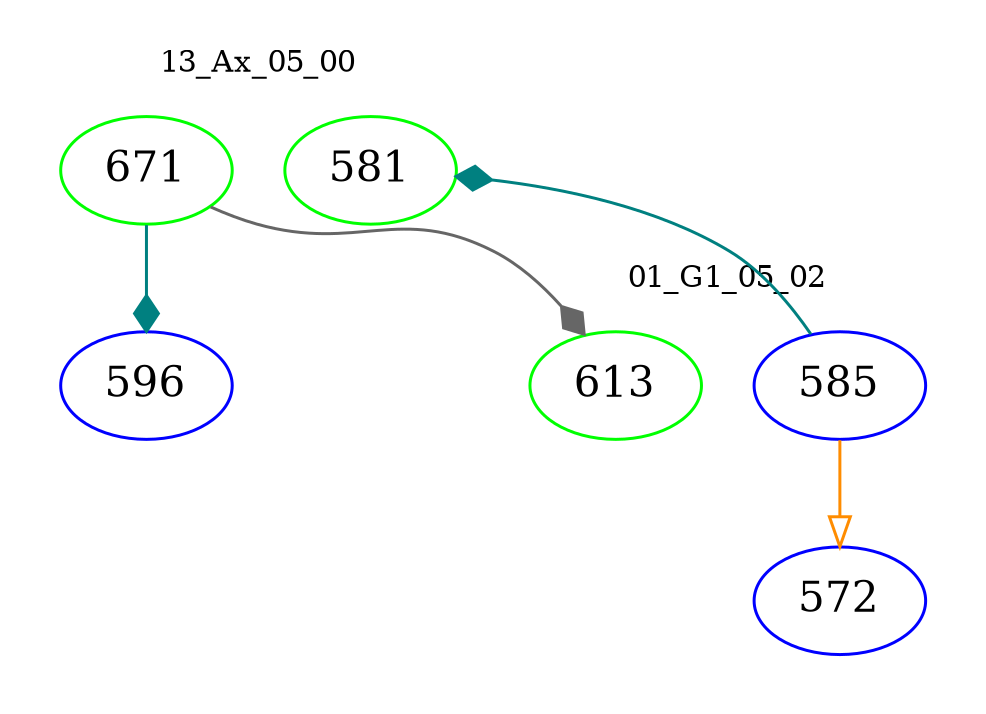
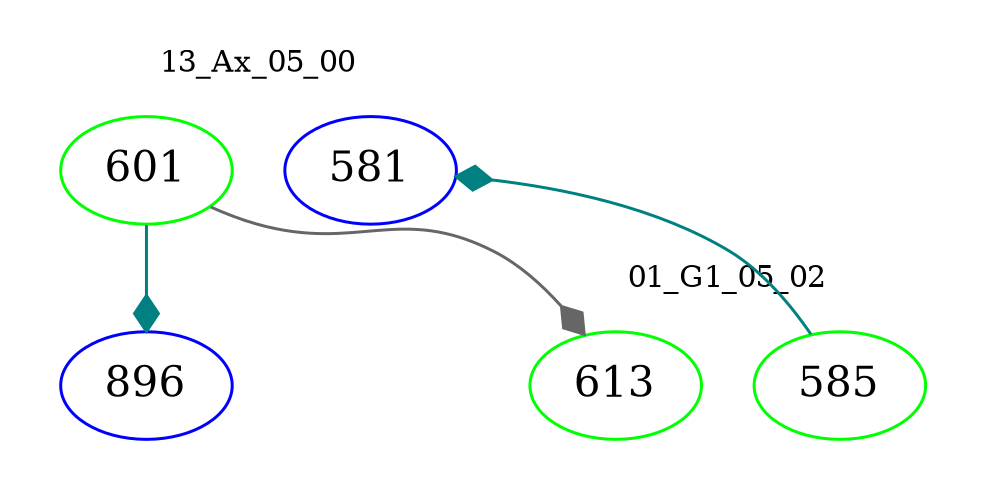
node "671": label "671" -> "601"
node "581": color green -> blue
node "596": label "596" -> "896"
node "585": color blue -> green
node "572": removed
